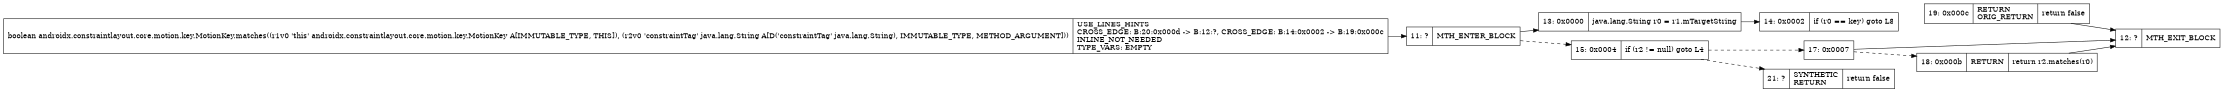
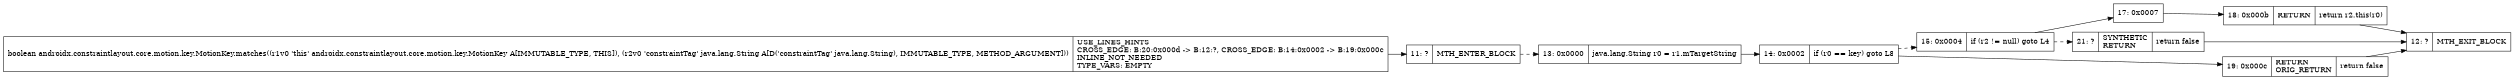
edge "11: ?" -> "13: 0x0000": style solid -> dashed
edge "11: ?" -> "15: 0x0004": now "14: 0x0002" -> "15: 0x0004"
edge "17: 0x0007" -> "12: ?": now "21: ?" -> "12: ?"
edge "15: 0x0004" -> "17: 0x0007": style dashed -> solid
edge "17: 0x0007" -> "18: 0x000b": style dashed -> solid
edge "14: 0x0002" -> "19: 0x000c": added
node "18: 0x000b": text "return r2.matches(r0)" -> "return r2.this(r0)"
